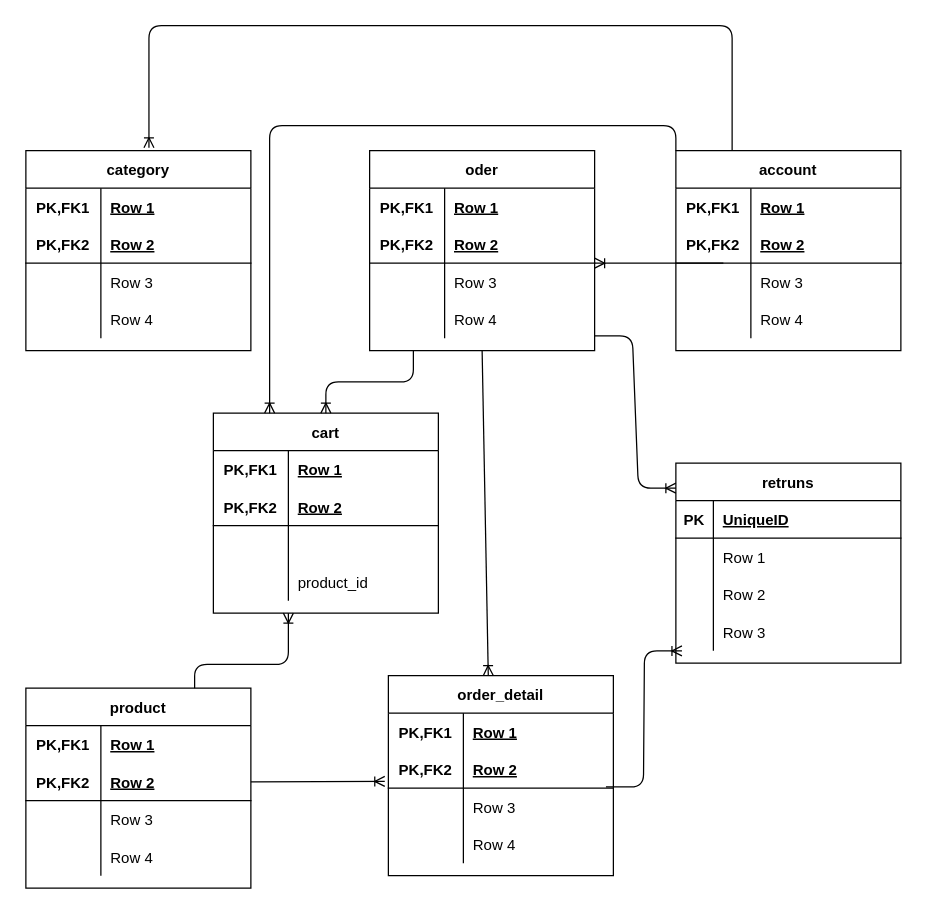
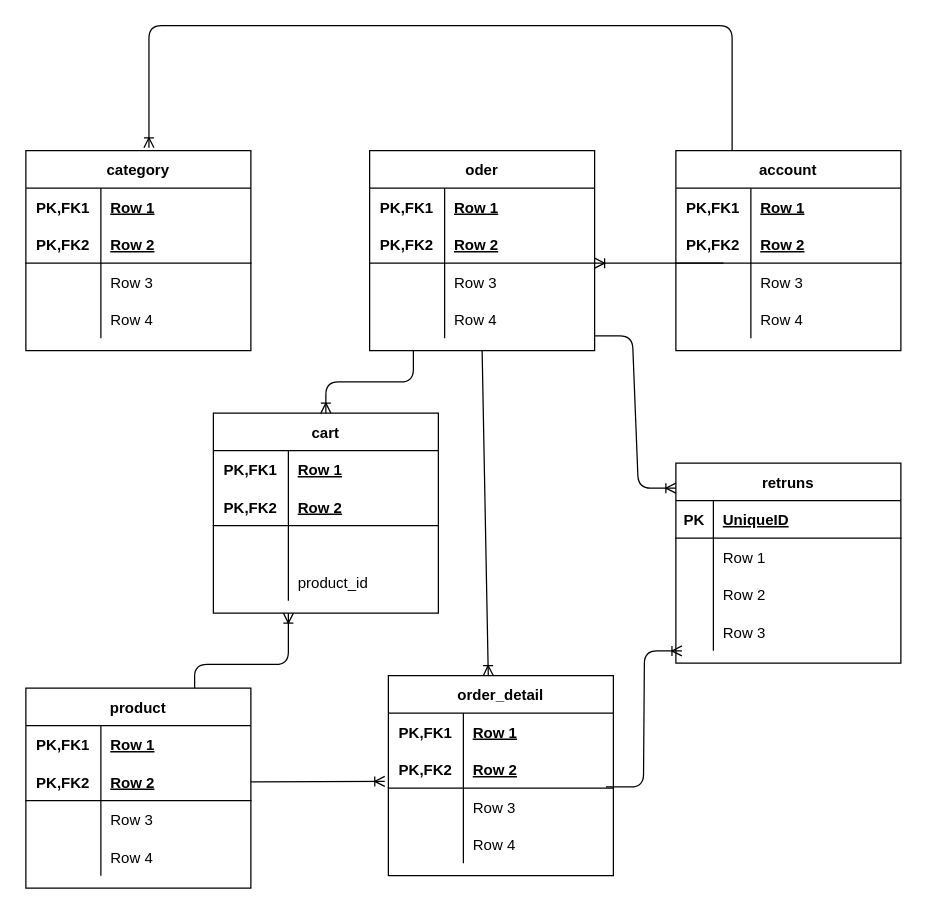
edge "account" -> "cart": removed
